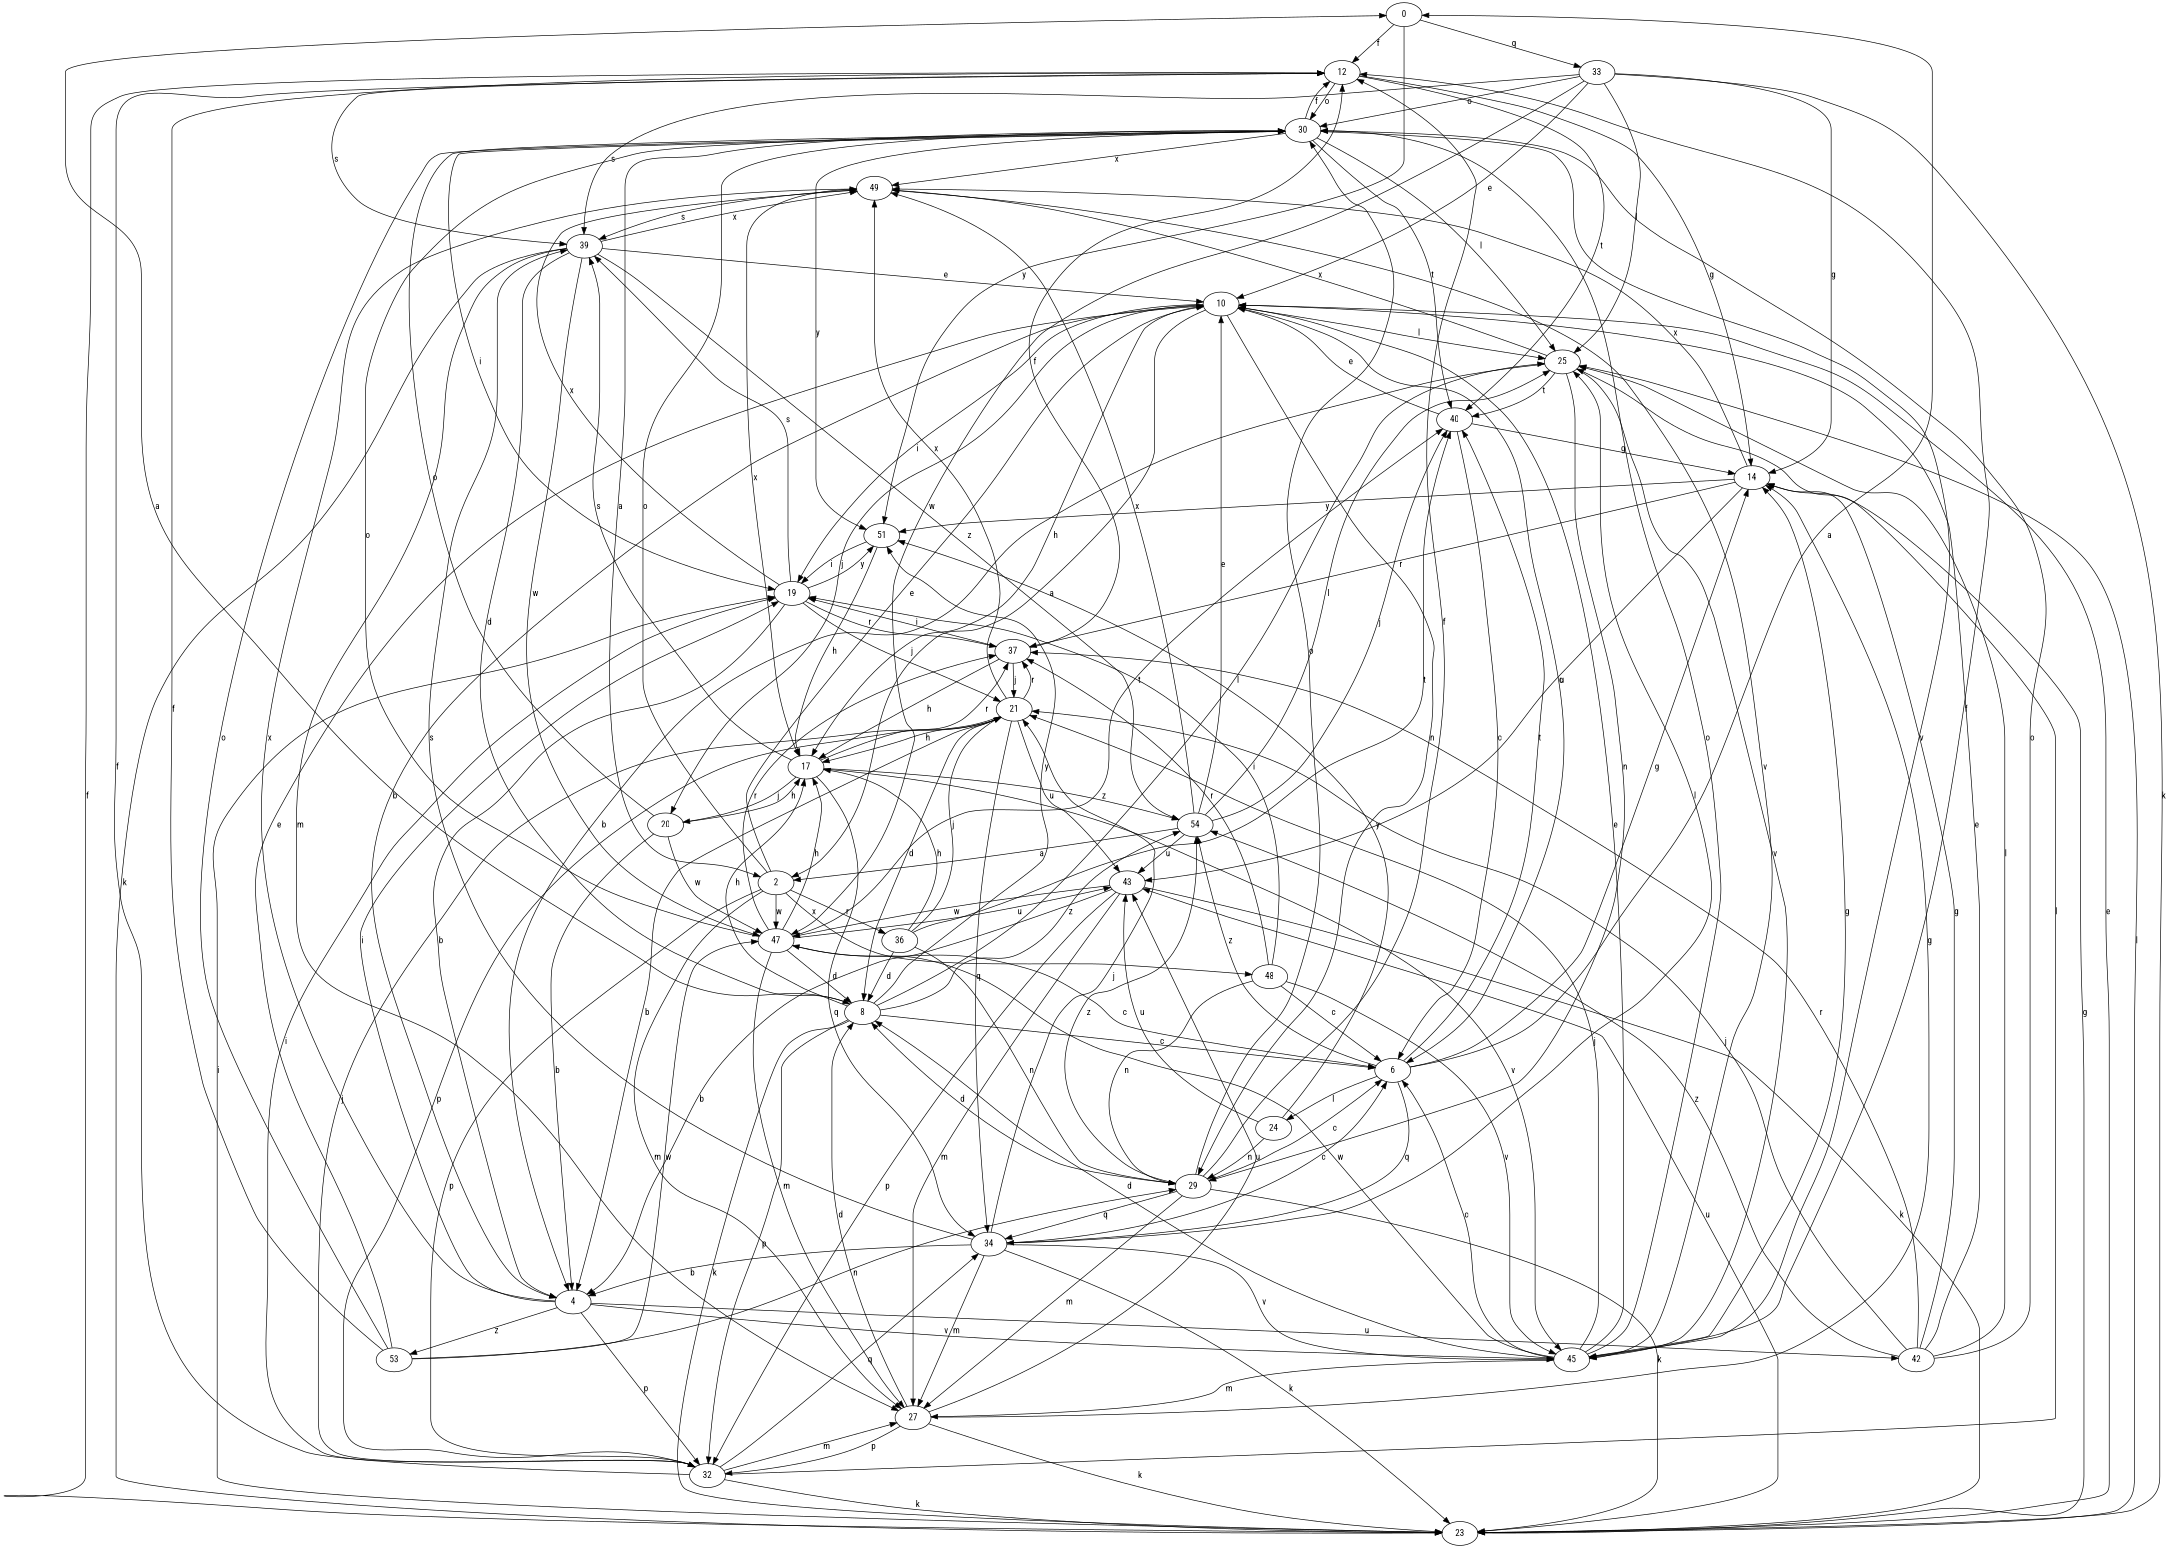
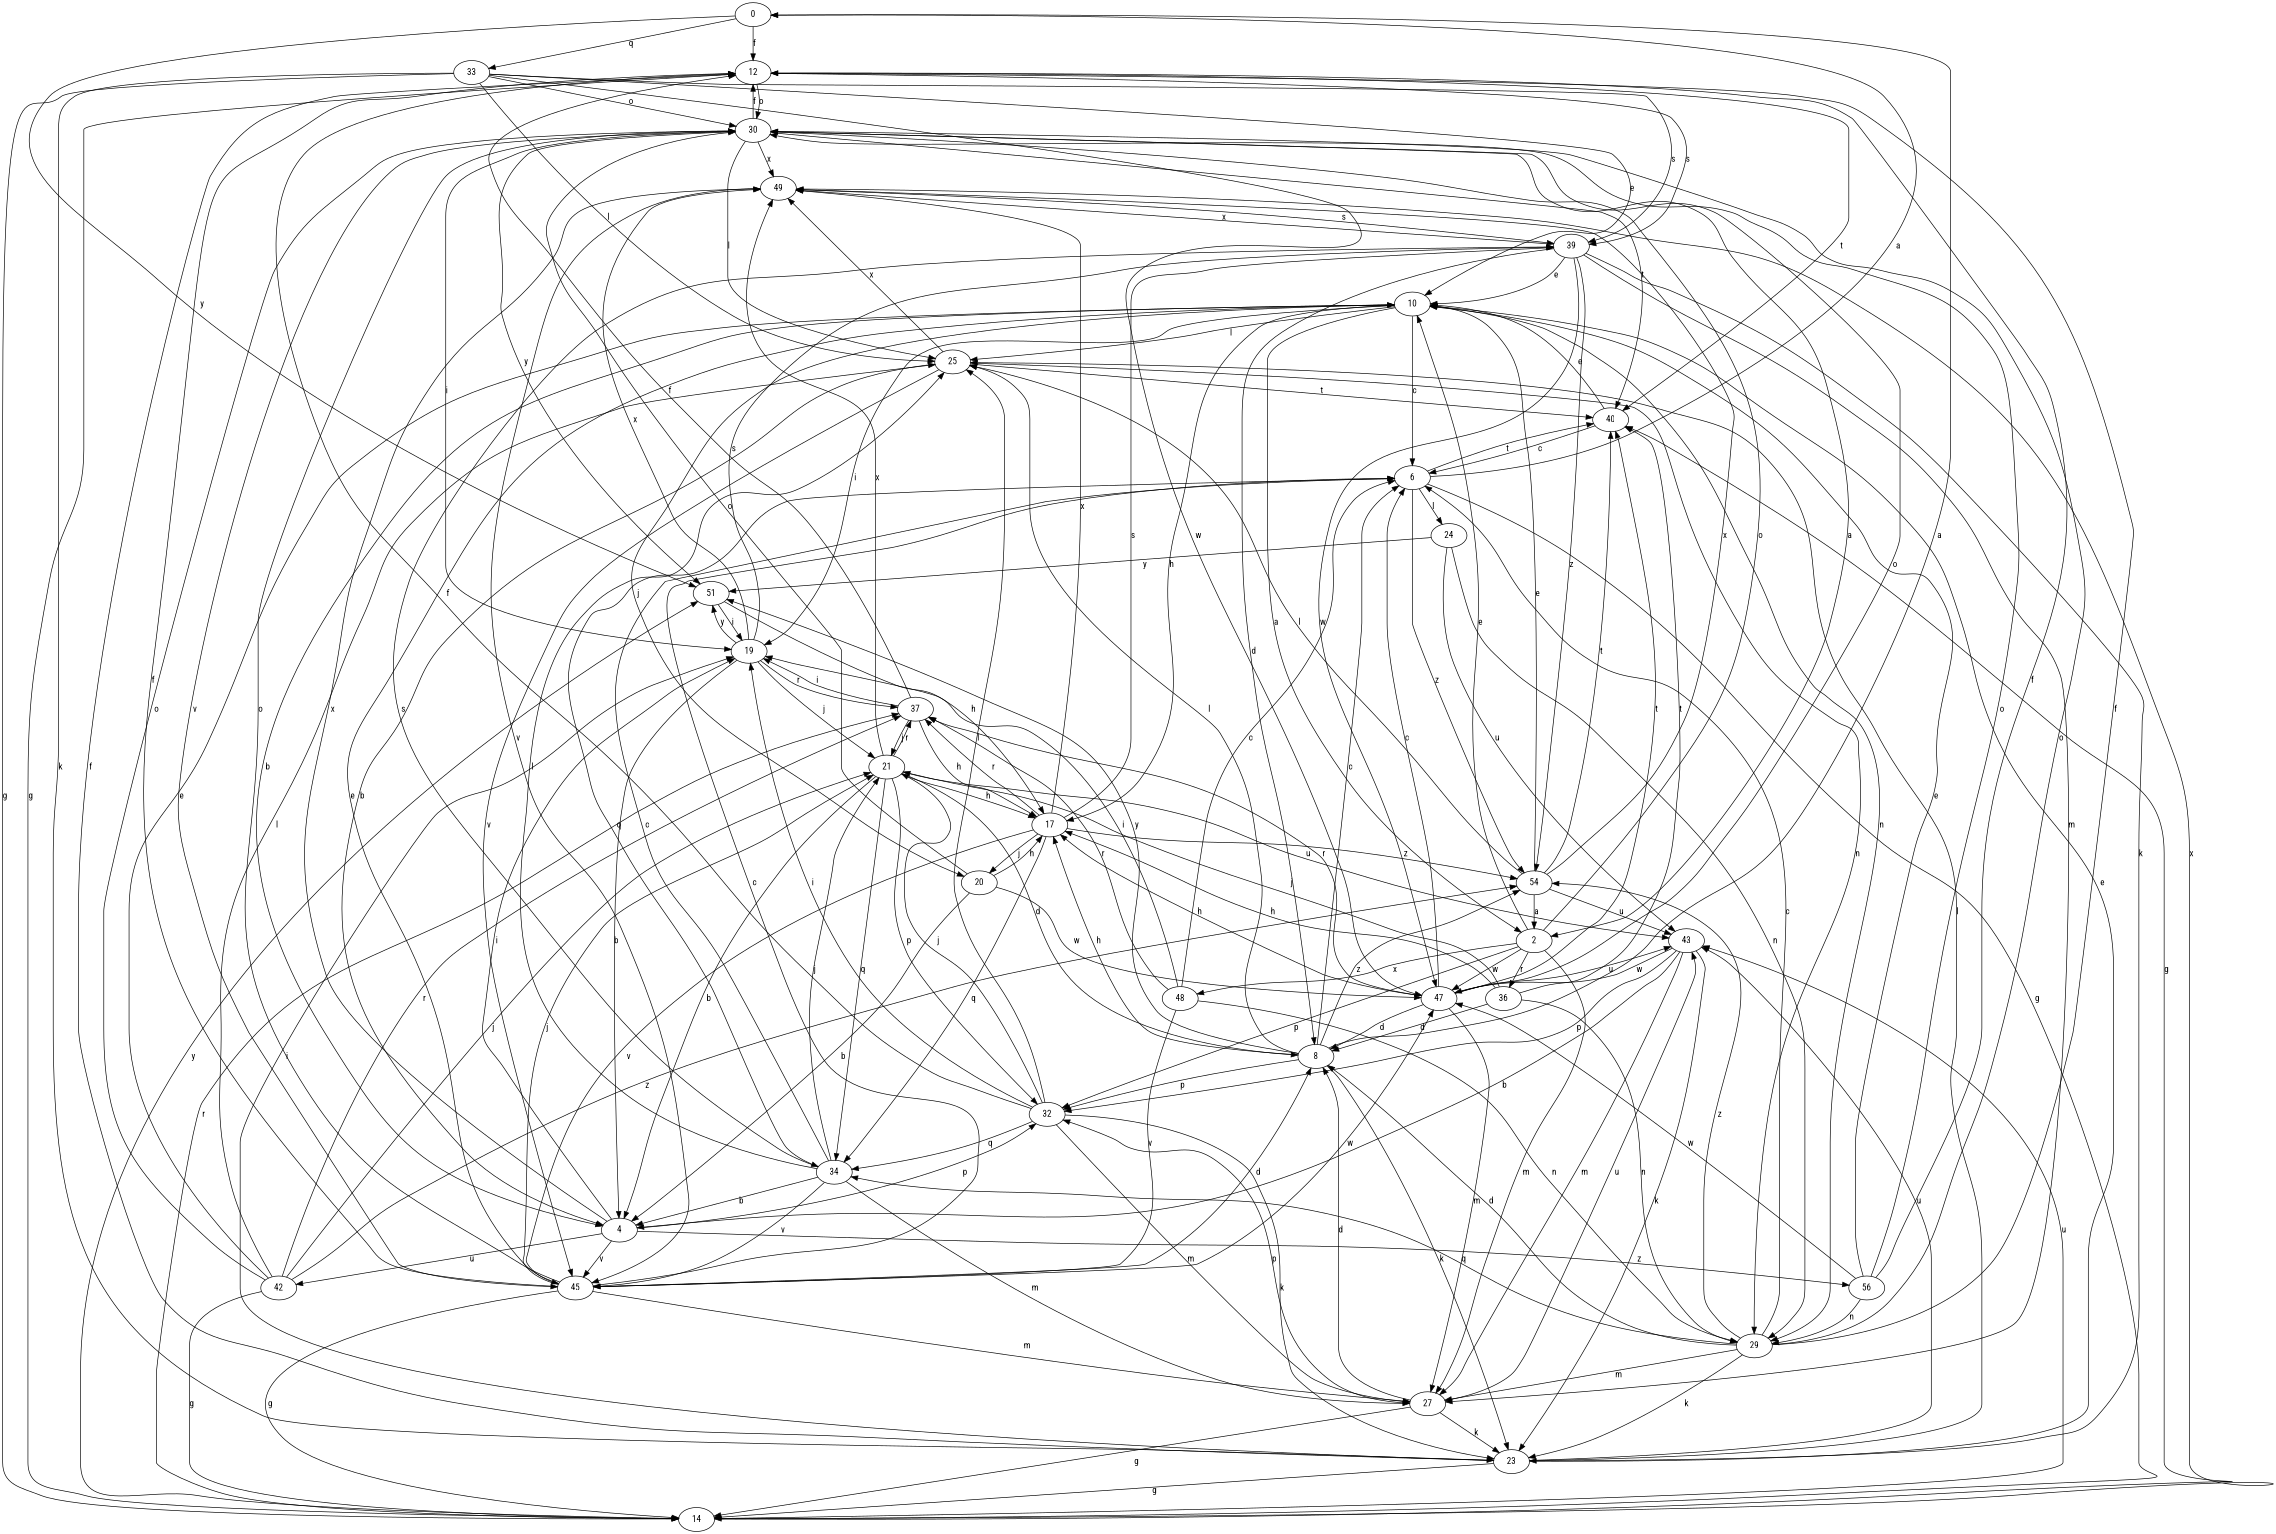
edge "49" -> "17": reversed
edge "40" -> "14": reversed
edge "54" -> "40": label "j" -> "t"
node "53": label "53" -> "56"
edge "34" -> "23": removed, label "k"
